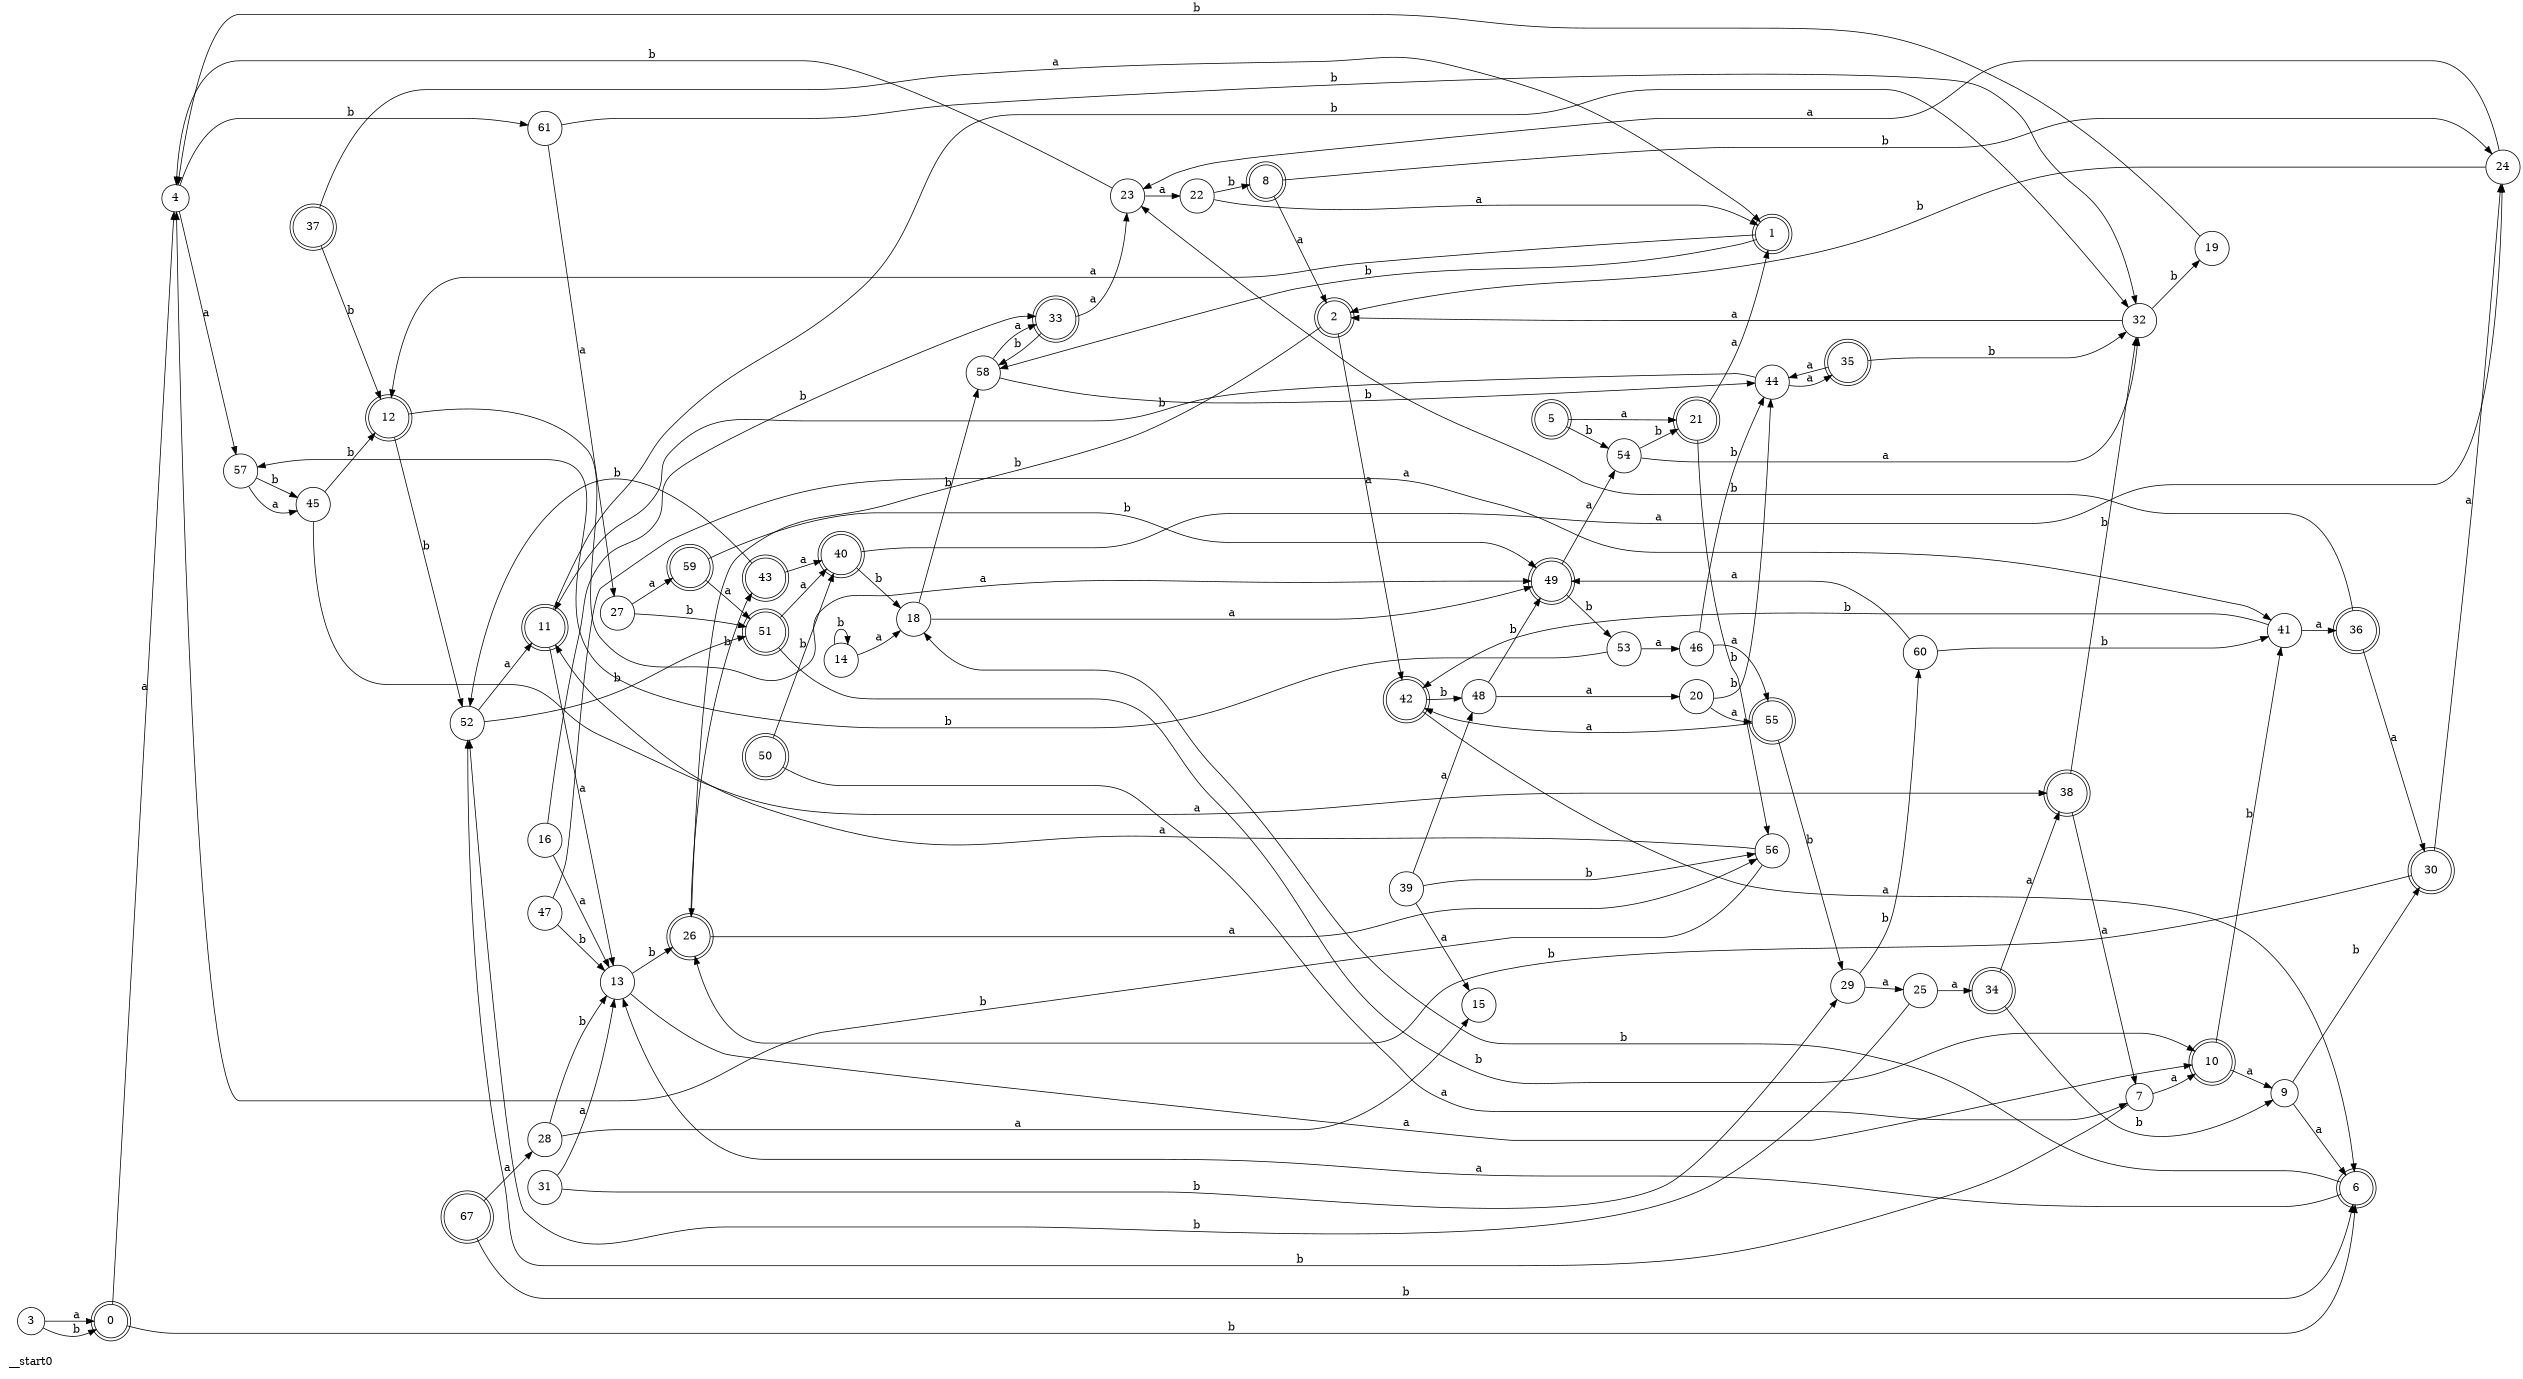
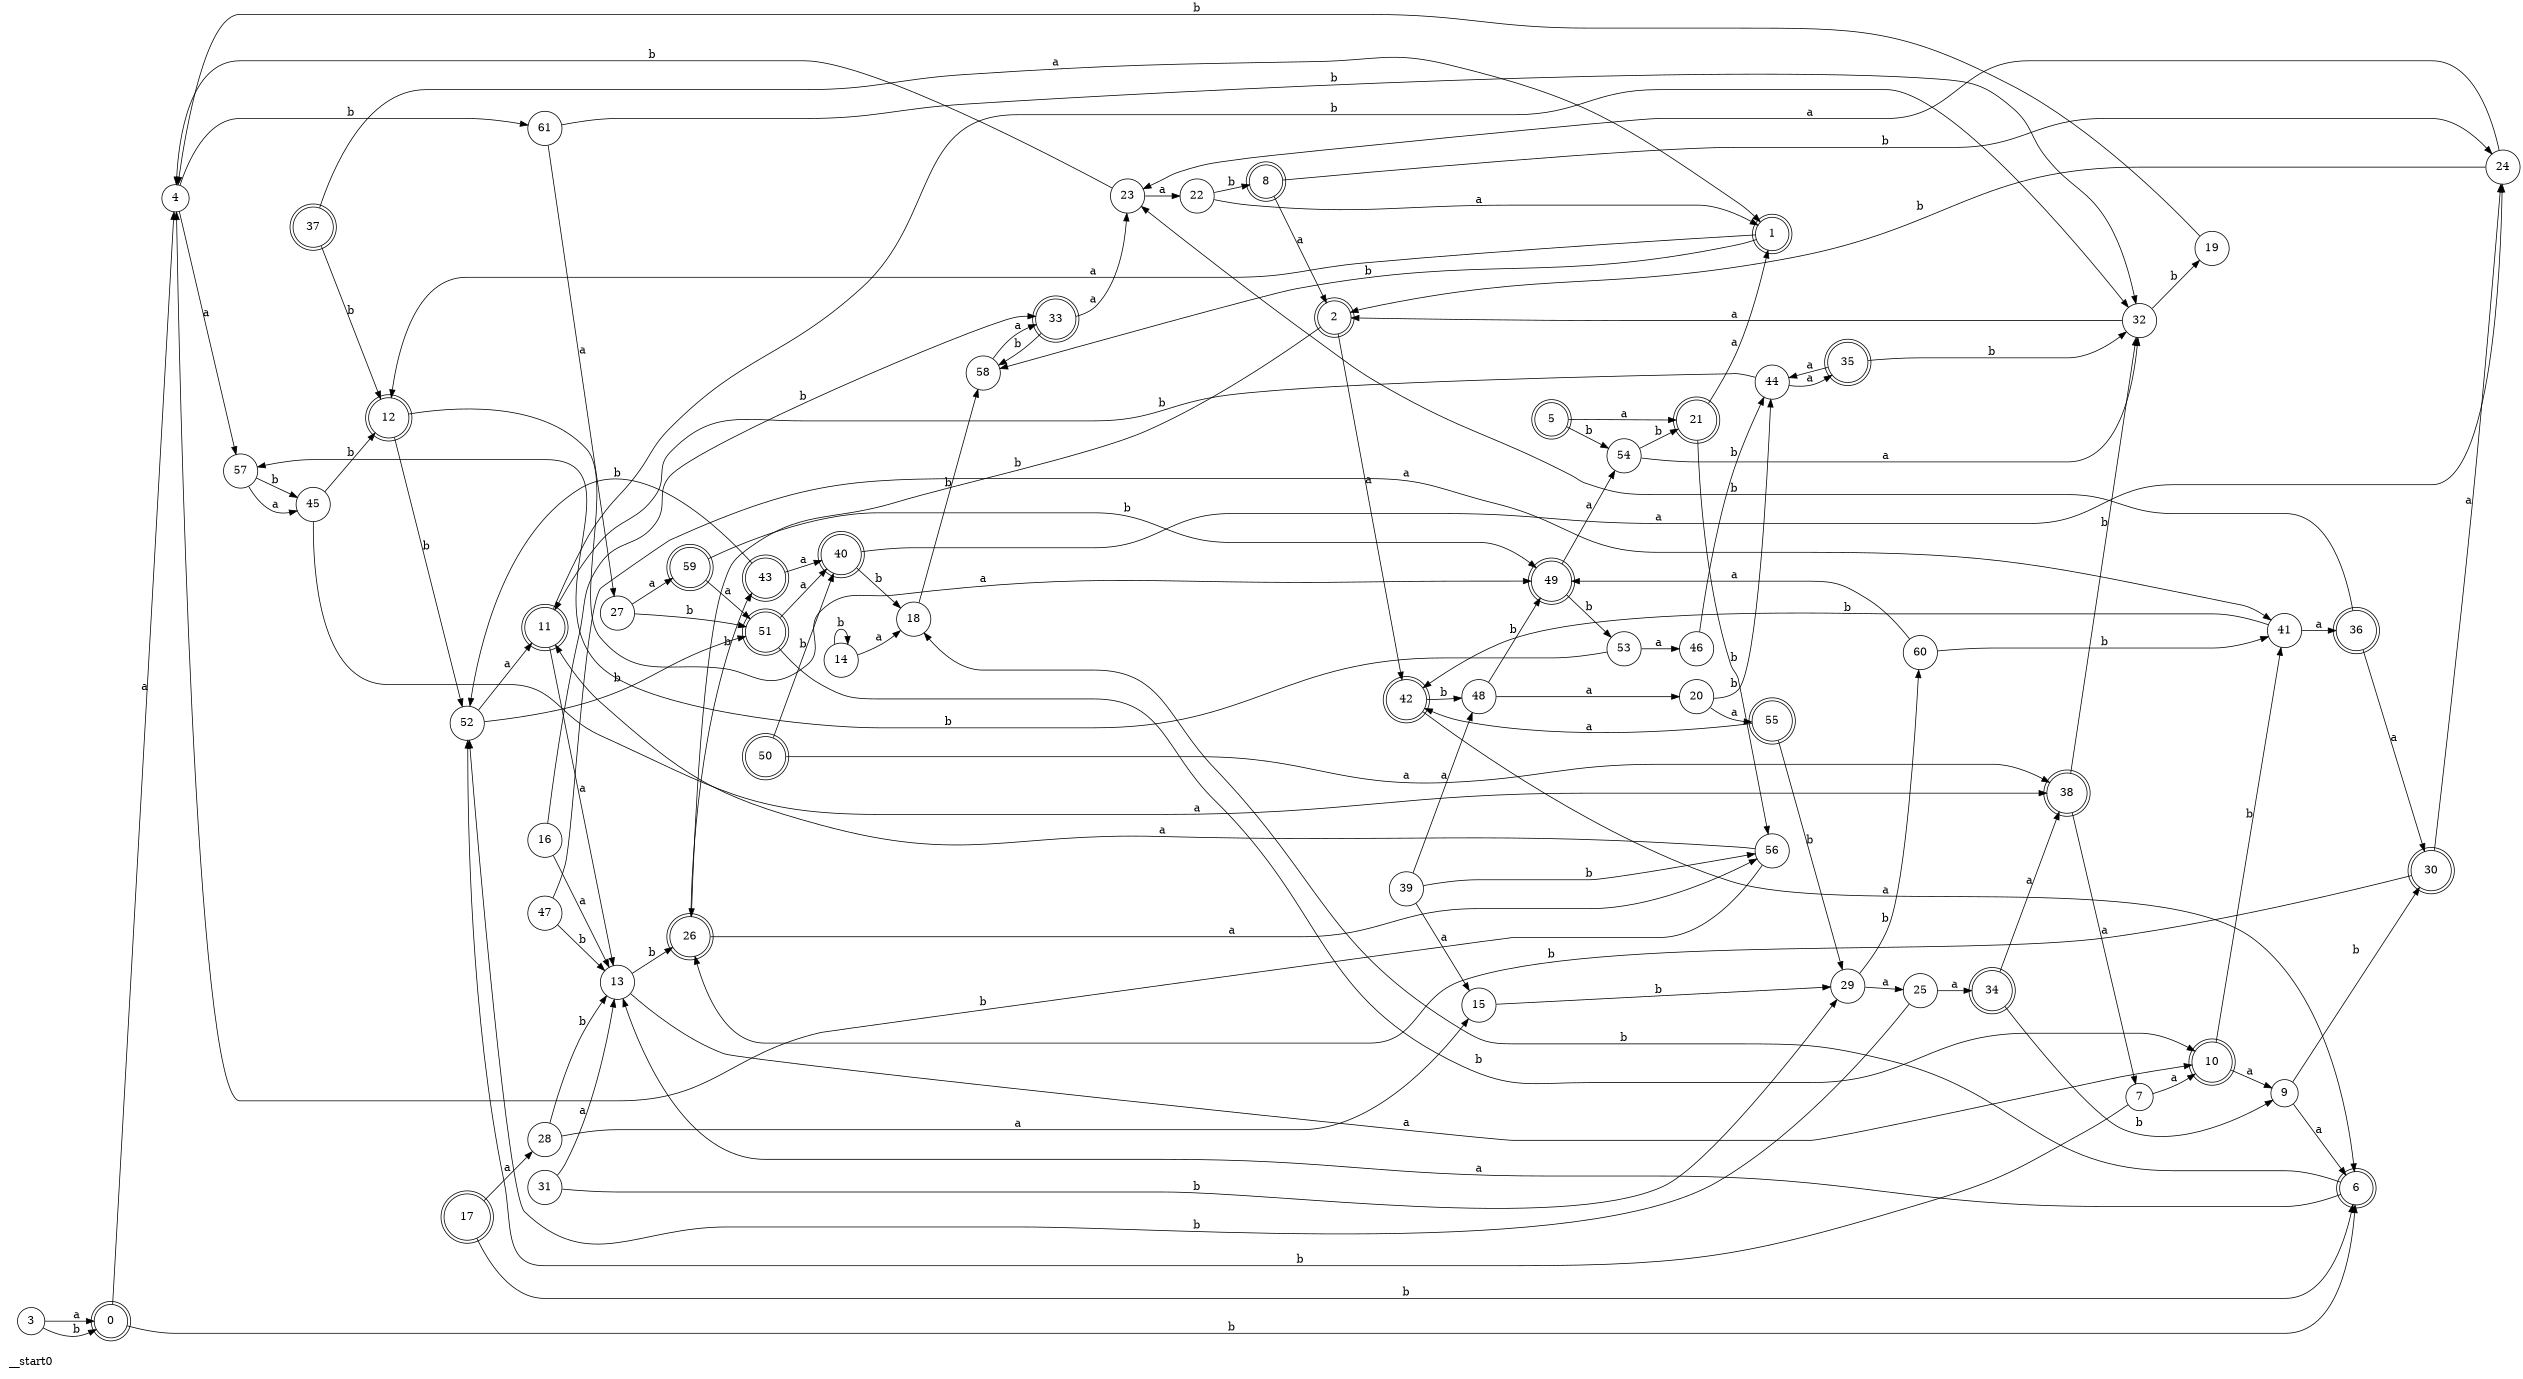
edge "58" -> "44": removed, label "b"
edge "18" -> "49": removed, label "a"
edge "46" -> "55": removed, label "a"
edge "15" -> "29": added, label "b"
edge "50" -> "7": now "50" -> "38"
node "67": label "67" -> "17"
